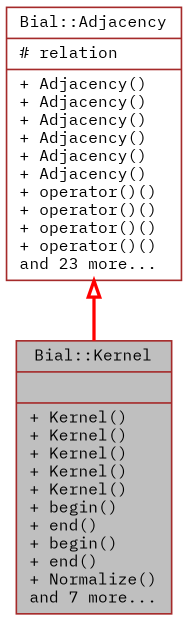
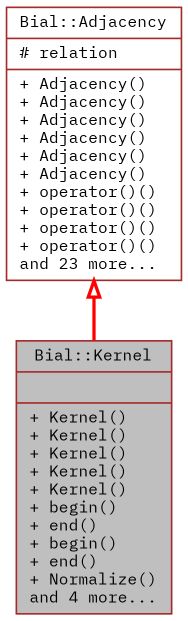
node "Bial::Kernel": text "and 7 more..." -> "and 4 more..."
